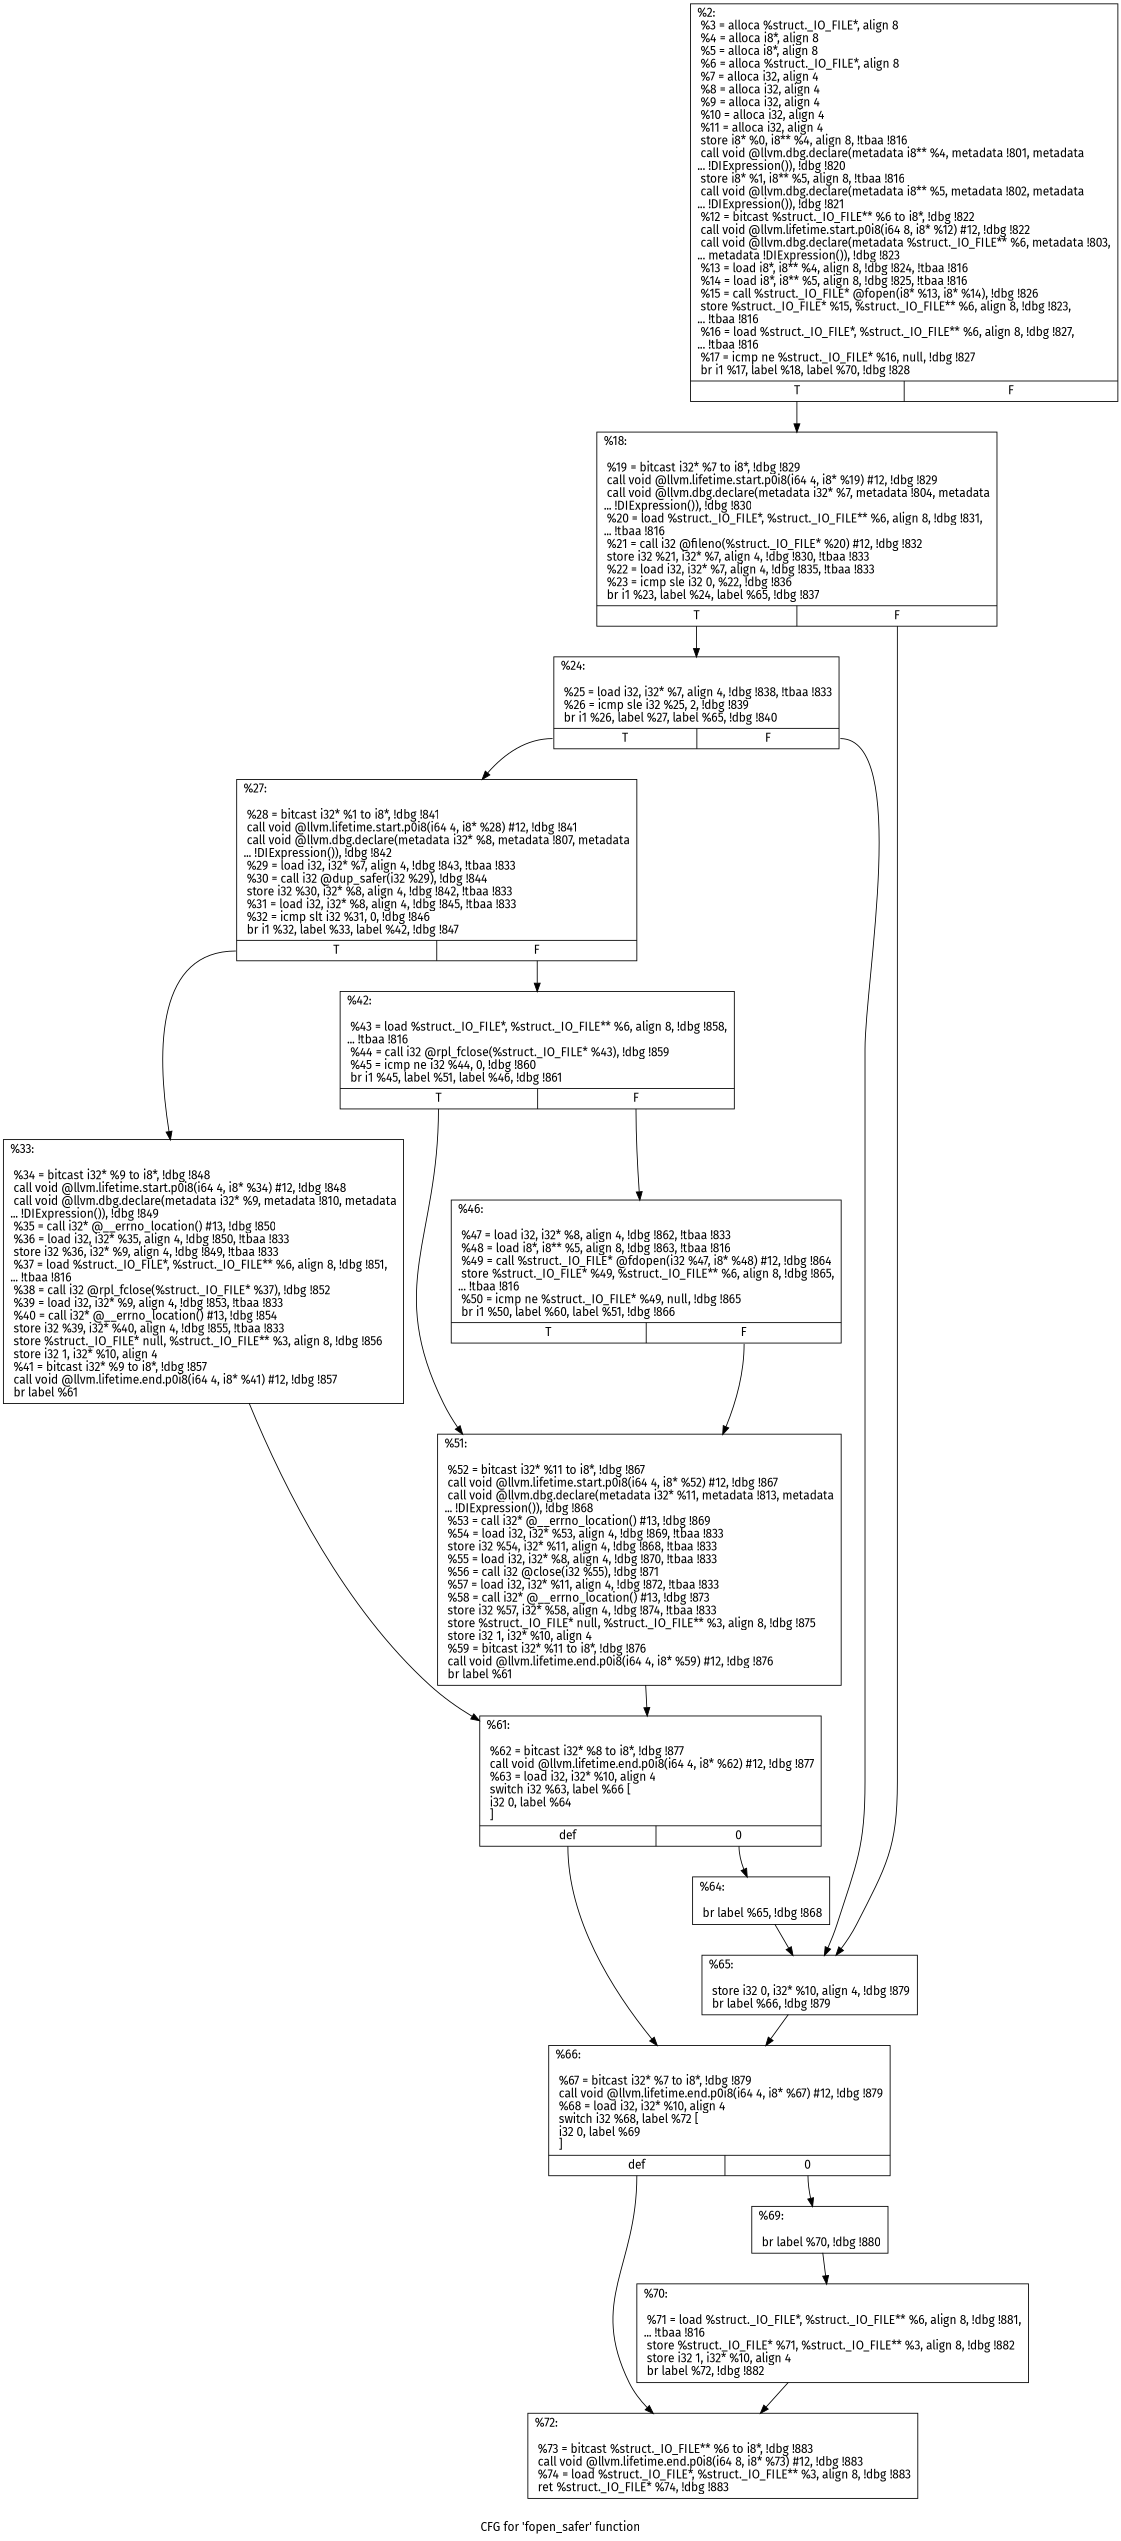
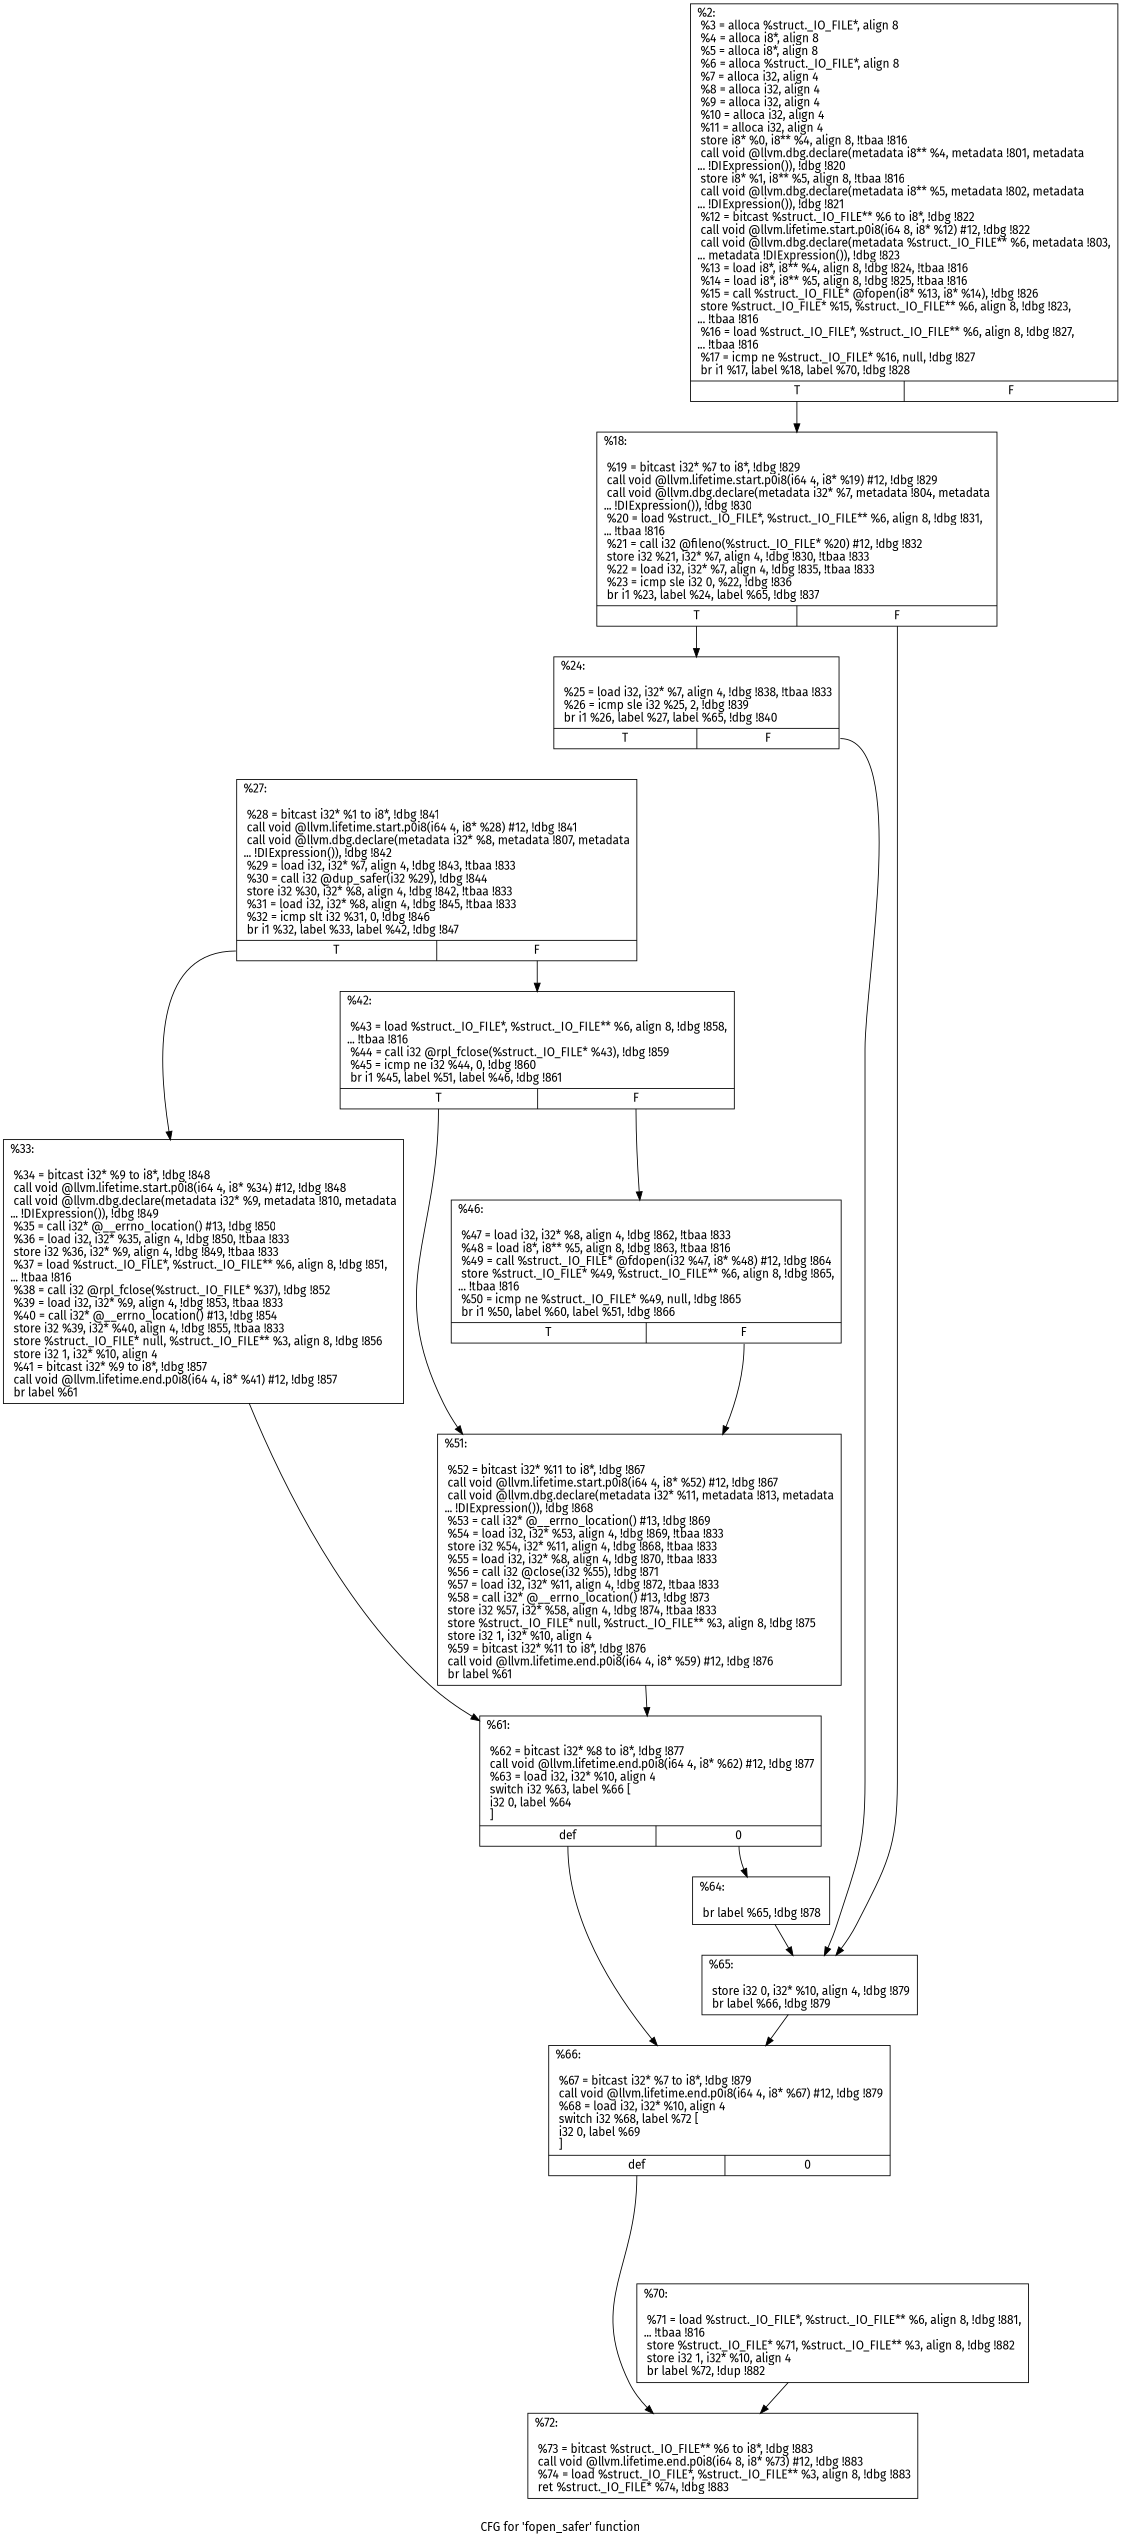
edge "%24:" -> "%27:": removed
node "%64:": text "br label %65, !dbg !868" -> "br label %65, !dbg !878"
node "%69:": removed
node "%70:": text "br label %72, !dbg !882" -> "br label %72, !dup !882"
